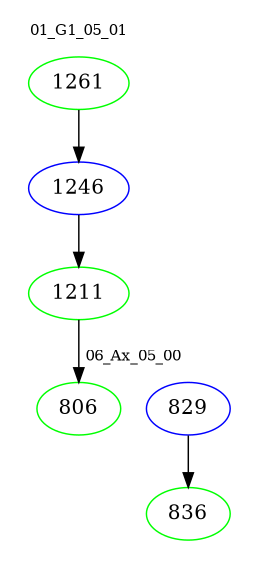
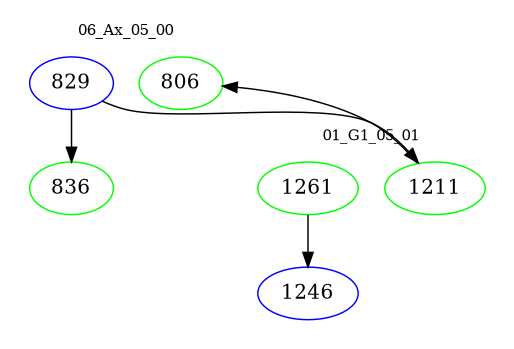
edge "1246" -> "1211": now "829" -> "1211"
